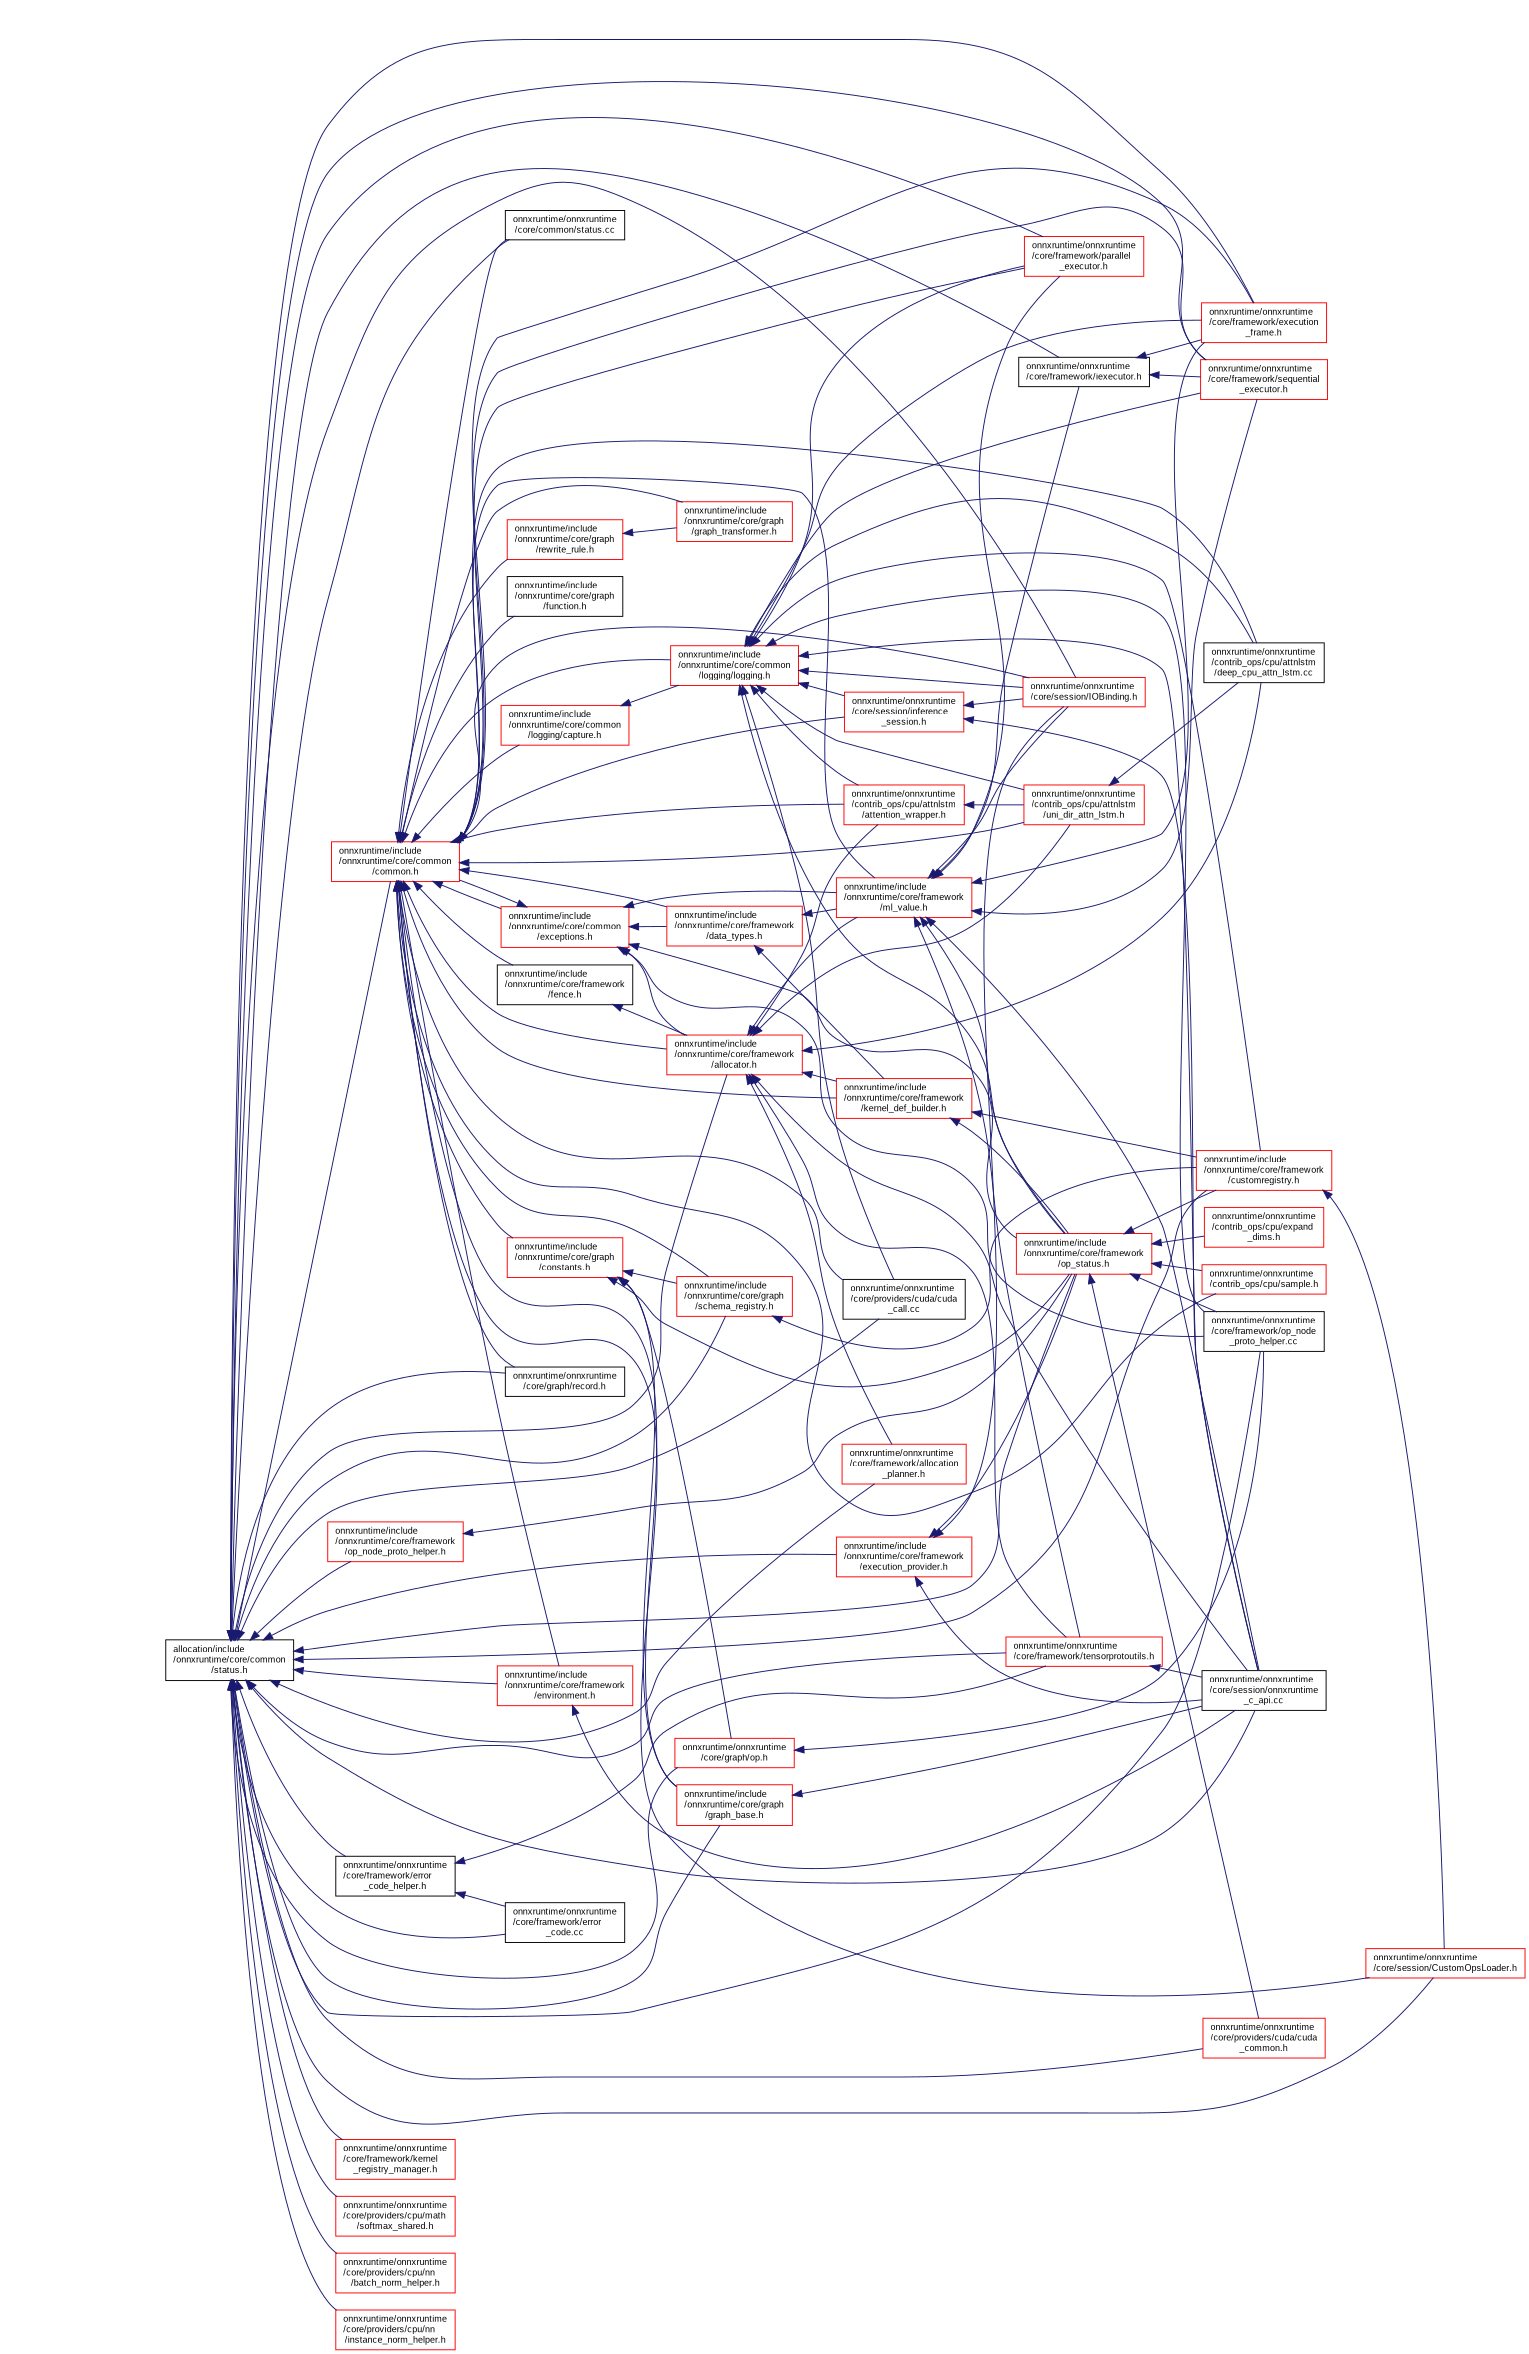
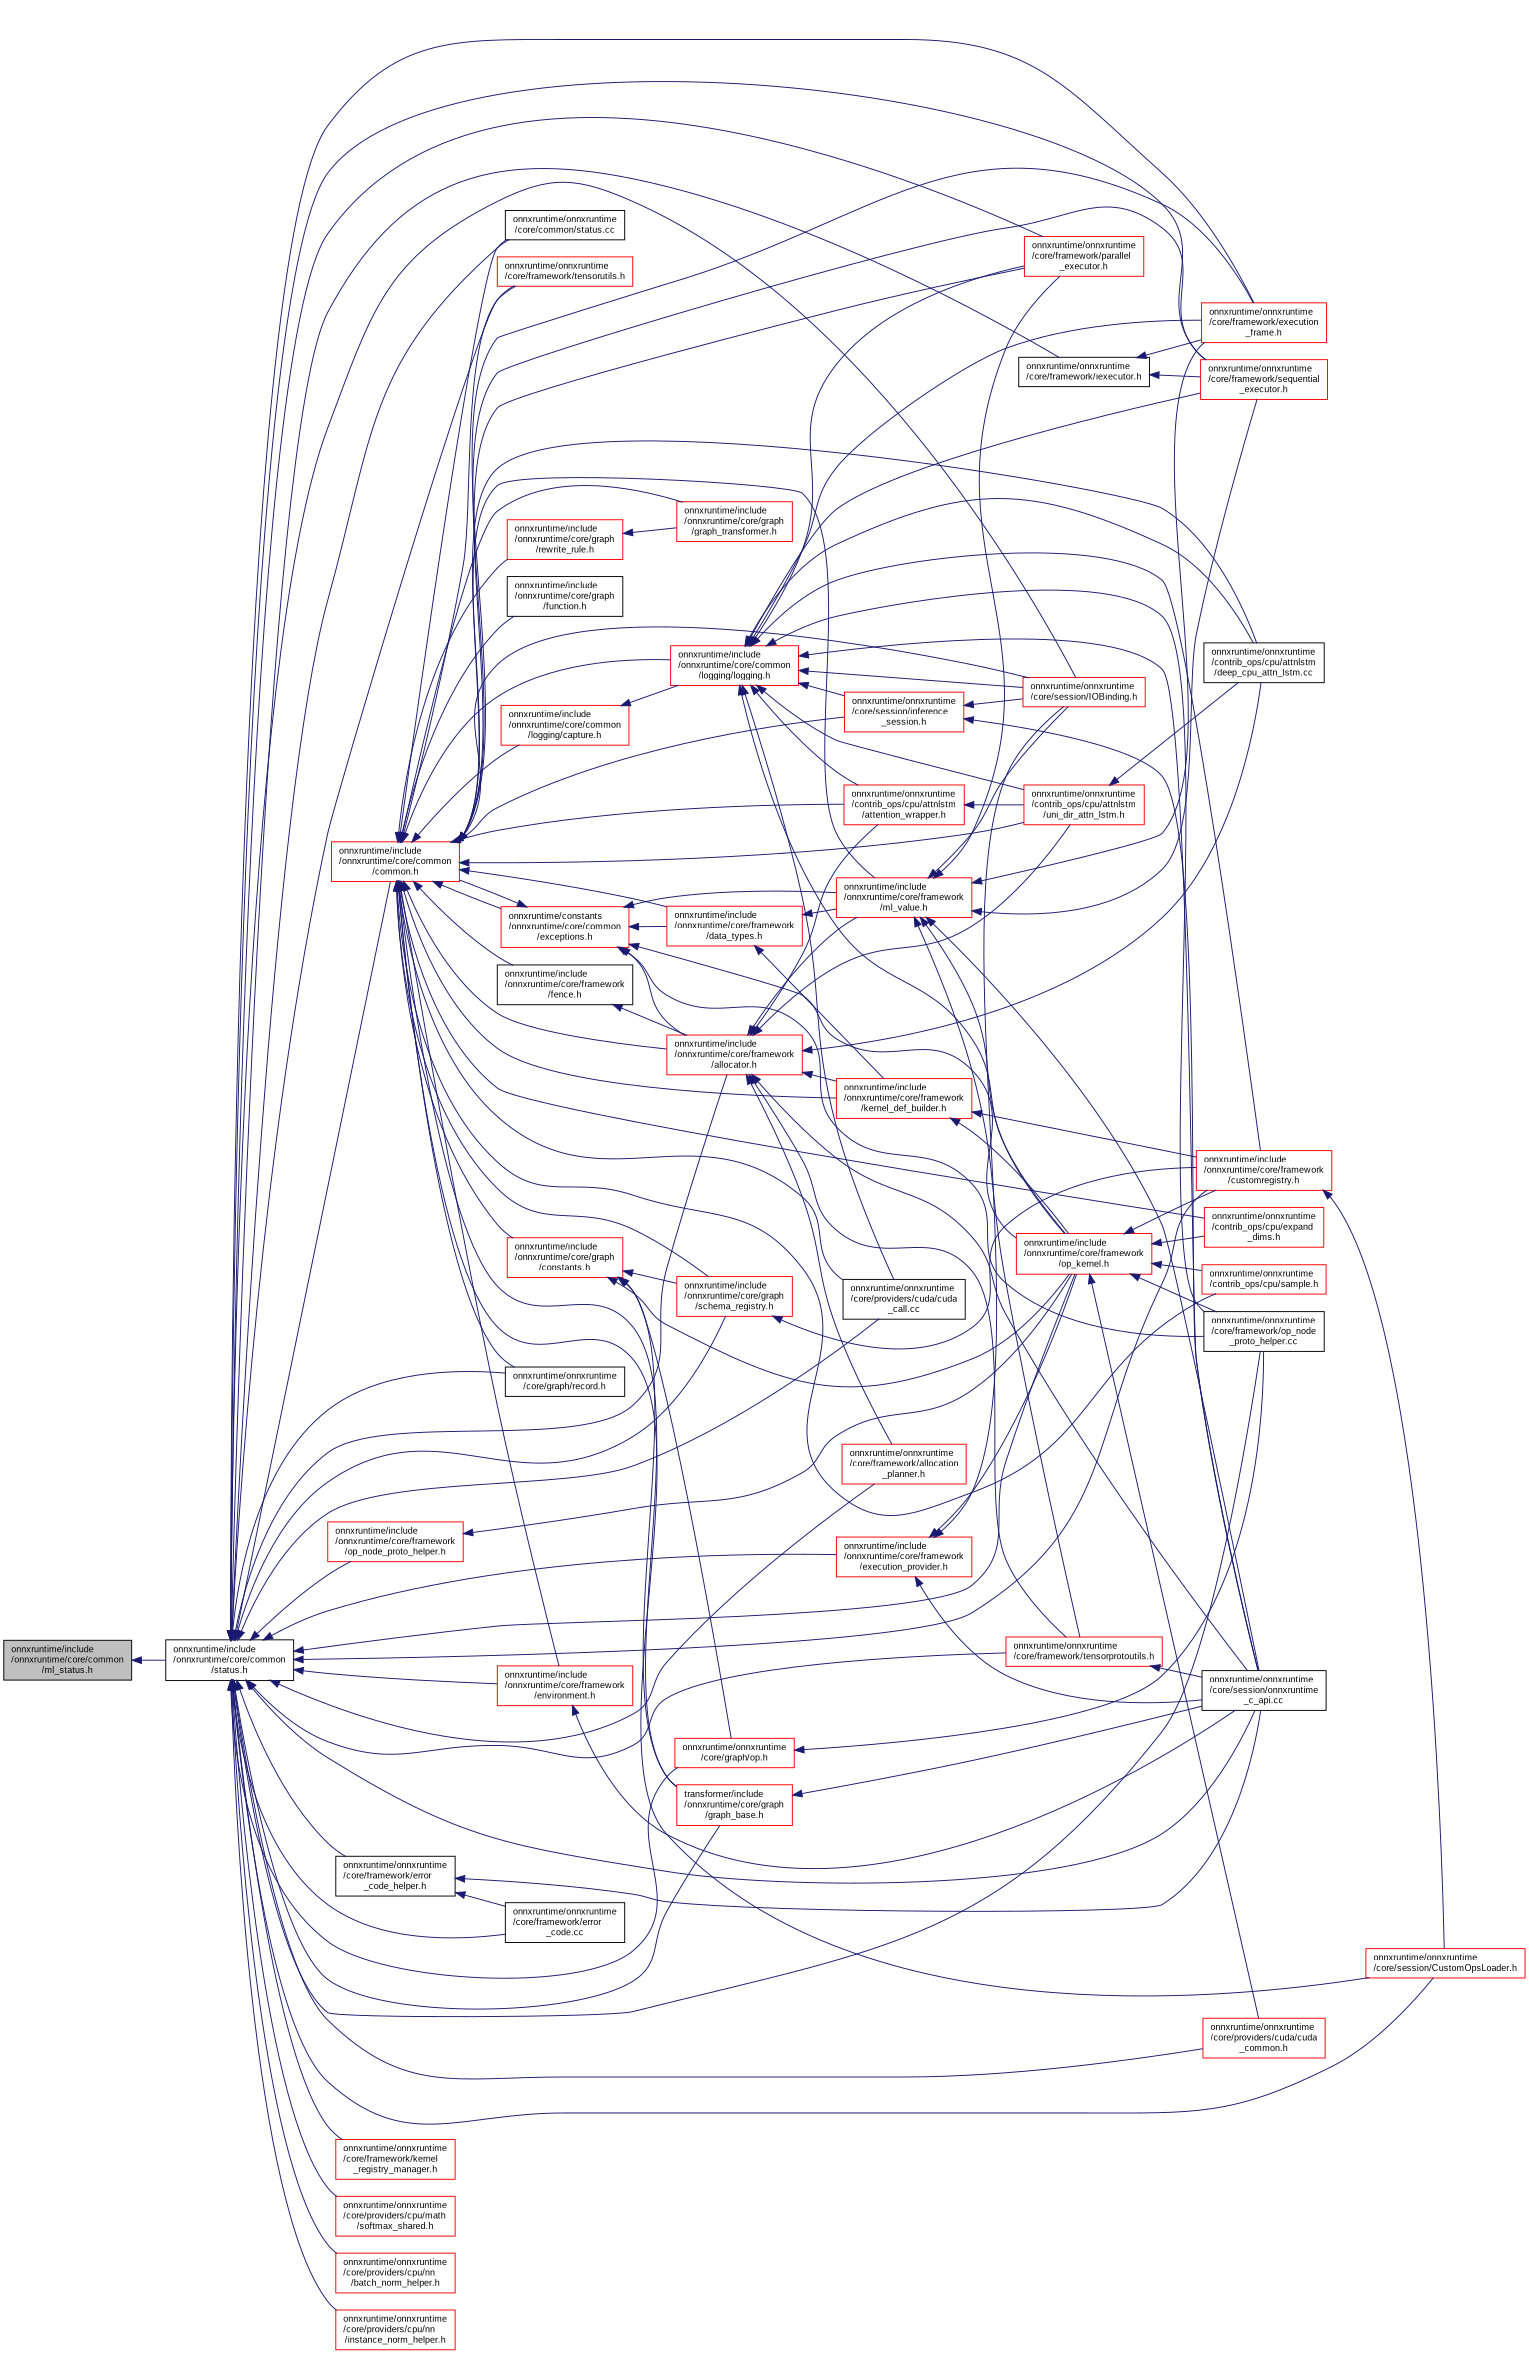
node "onnxruntime/onnxruntime /core/framework/tensorutils.h": added
edge "onnxruntime/onnxruntime /core/framework/iexecutor.h" -> "onnxruntime/include /onnxruntime/core/framework /ml_value.h": removed
node "onnxruntime/include /onnxruntime/core/common /exceptions.h": label "onnxruntime/include /onnxruntime/core/common /exceptions.h" -> "onnxruntime/constants /onnxruntime/core/common /exceptions.h"
edge "onnxruntime/onnxruntime /contrib_ops/cpu/expand _dims.h" -> "onnxruntime/include /onnxruntime/core/common /common.h": added
node "onnxruntime/include /onnxruntime/core/framework /op_status.h": label "onnxruntime/include /onnxruntime/core/framework /op_status.h" -> "onnxruntime/include /onnxruntime/core/framework /op_kernel.h"
node "onnxruntime/include /onnxruntime/core/common /ml_status.h": added
node "allocation/include /onnxruntime/core/common /status.h": label "allocation/include /onnxruntime/core/common /status.h" -> "onnxruntime/include /onnxruntime/core/common /status.h"
edge "onnxruntime/onnxruntime /core/framework/tensorprotoutils.h" -> "onnxruntime/onnxruntime /core/framework/error _code_helper.h": now "onnxruntime/onnxruntime /core/session/onnxruntime _c_api.cc" -> "onnxruntime/onnxruntime /core/framework/error _code_helper.h"
node "onnxruntime/include /onnxruntime/core/graph /graph_base.h": label "onnxruntime/include /onnxruntime/core/graph /graph_base.h" -> "transformer/include /onnxruntime/core/graph /graph_base.h"
